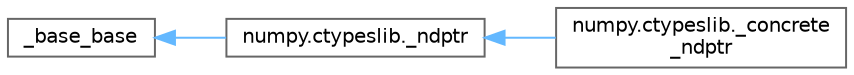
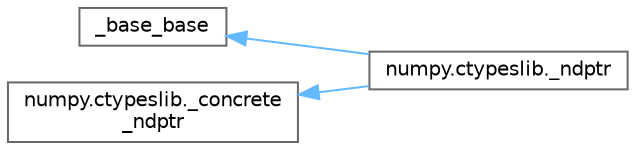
edge "numpy.ctypeslib._concrete _ndptr" -> "numpy.ctypeslib._ndptr": reversed
